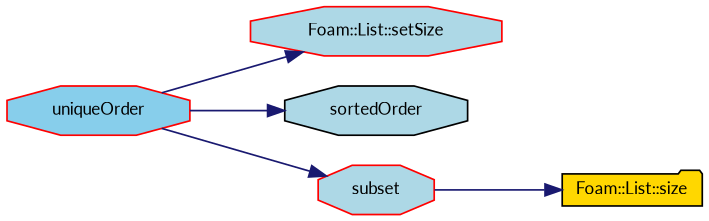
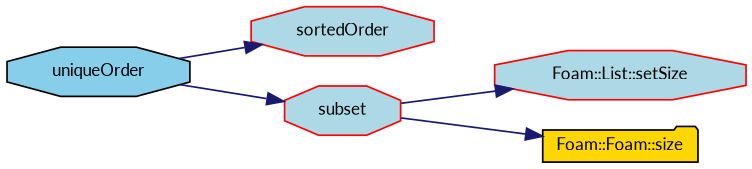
edge "uniqueOrder" -> "Foam::List::setSize": now "subset" -> "Foam::List::setSize"
node "uniqueOrder": color red -> black
node "sortedOrder": color black -> red
node "Foam::List::size": label "Foam::List::size" -> "Foam::Foam::size"
